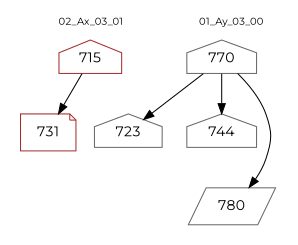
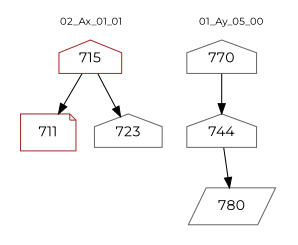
cluster "02_Ax_03_01": label "02_Ax_03_01" -> "02_Ax_01_01"
cluster "01_Ay_03_00": label "01_Ay_03_00" -> "01_Ay_05_00"
edge "770" -> "723": now "715" -> "723"
edge "770" -> "780": now "744" -> "780"
node "731": label "731" -> "711"
